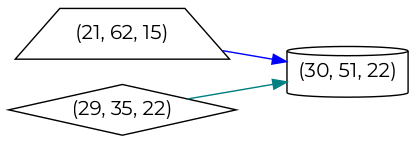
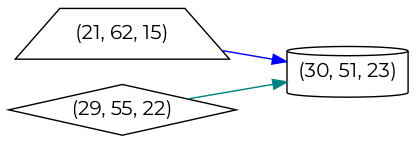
node "(30, 51, 22)": label "(30, 51, 22)" -> "(30, 51, 23)"
node "(29, 35, 22)": label "(29, 35, 22)" -> "(29, 55, 22)"
